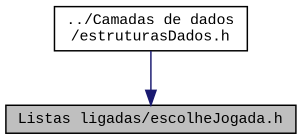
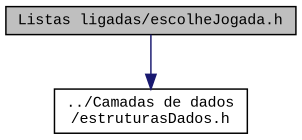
edge "../Camadas de dados /estruturasDados.h" -> "Listas ligadas/escolheJogada.h": reversed
